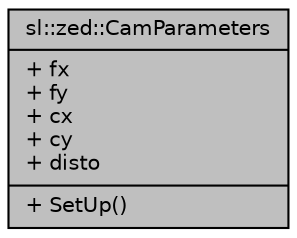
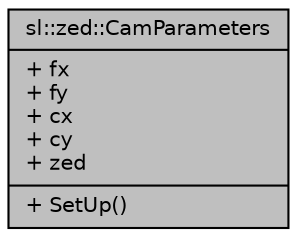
node "sl::zed::CamParameters": text "+ disto" -> "+ zed"
